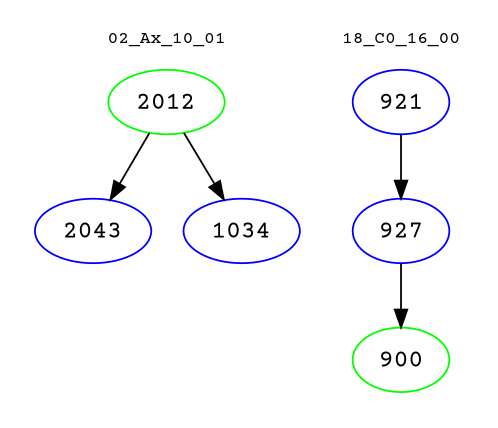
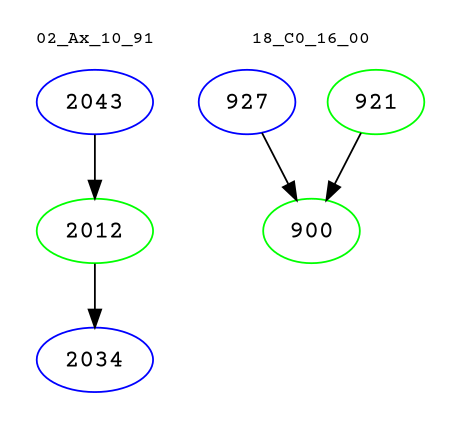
cluster "02_Ax_10_01": label "02_Ax_10_01" -> "02_Ax_10_91"
node "921": color blue -> green
edge "2012" -> "2043": reversed
edge "921" -> "927": now "921" -> "900"
node "1034": label "1034" -> "2034"
